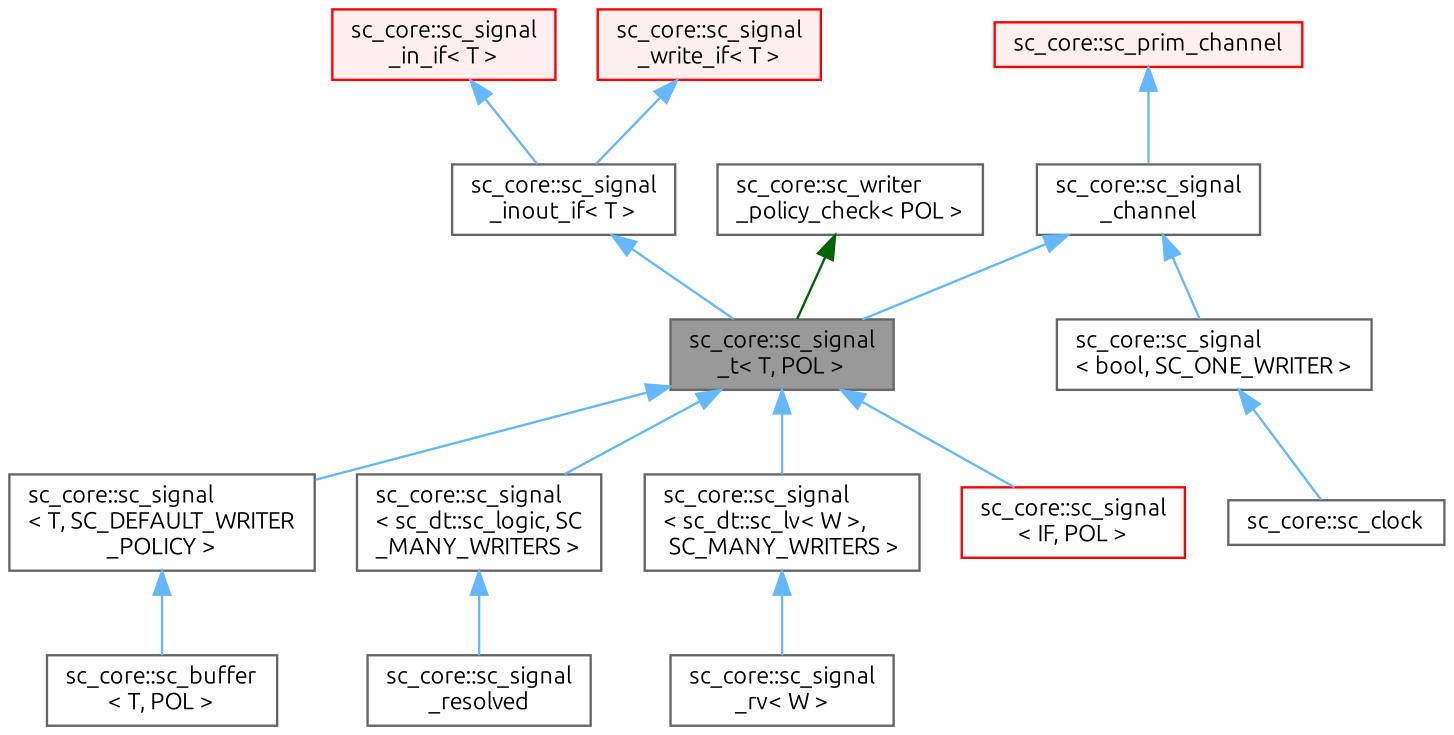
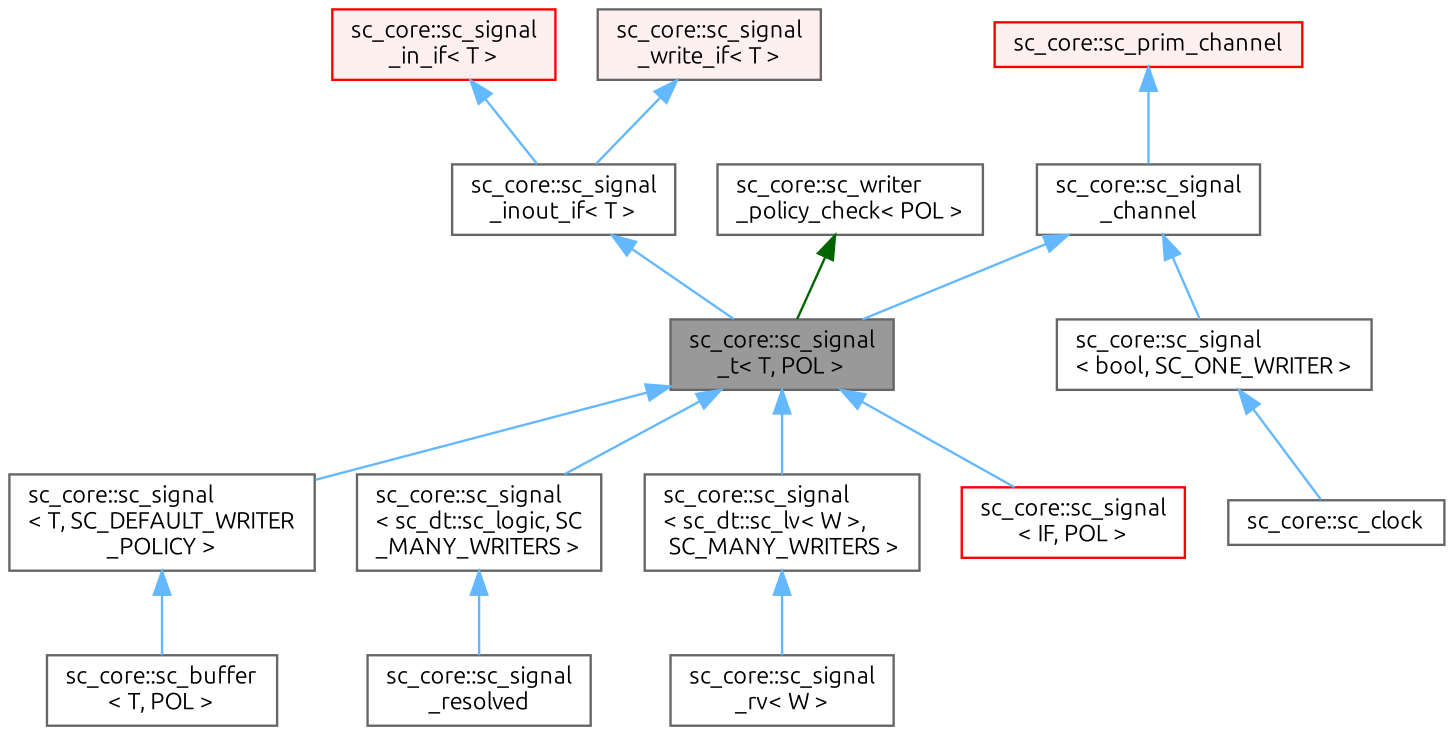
node "sc_core::sc_signal _write_if< T >": color red -> gray40
